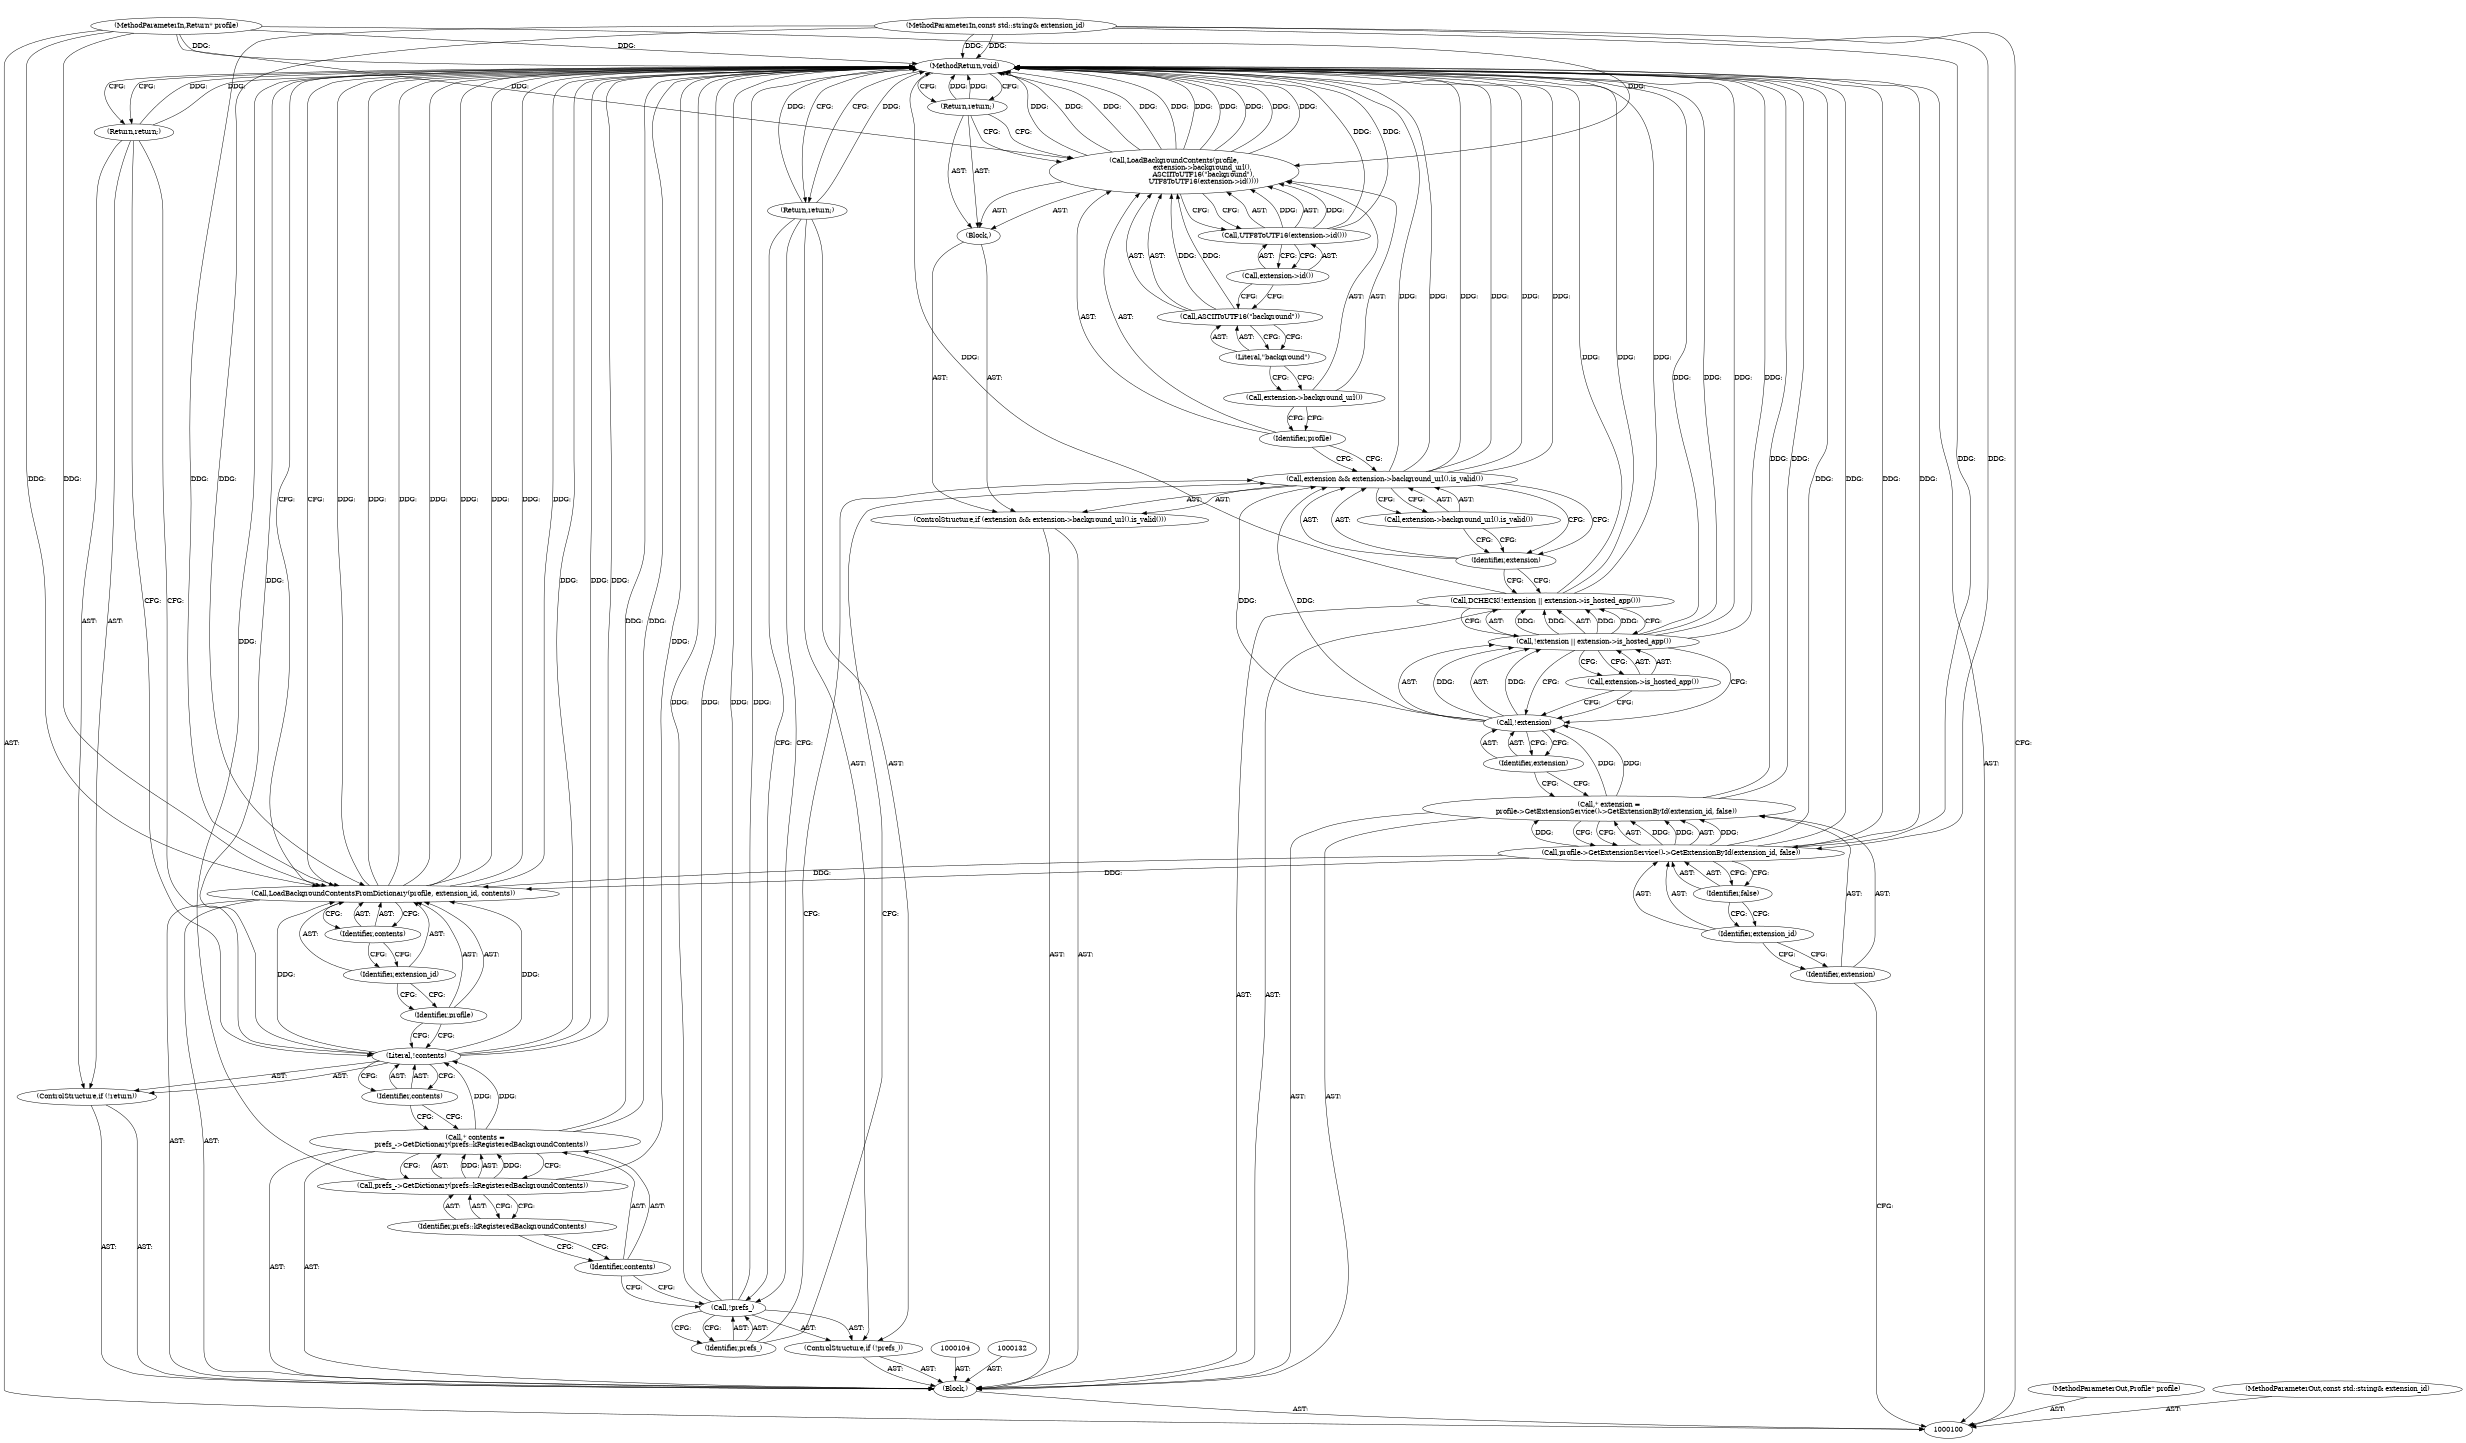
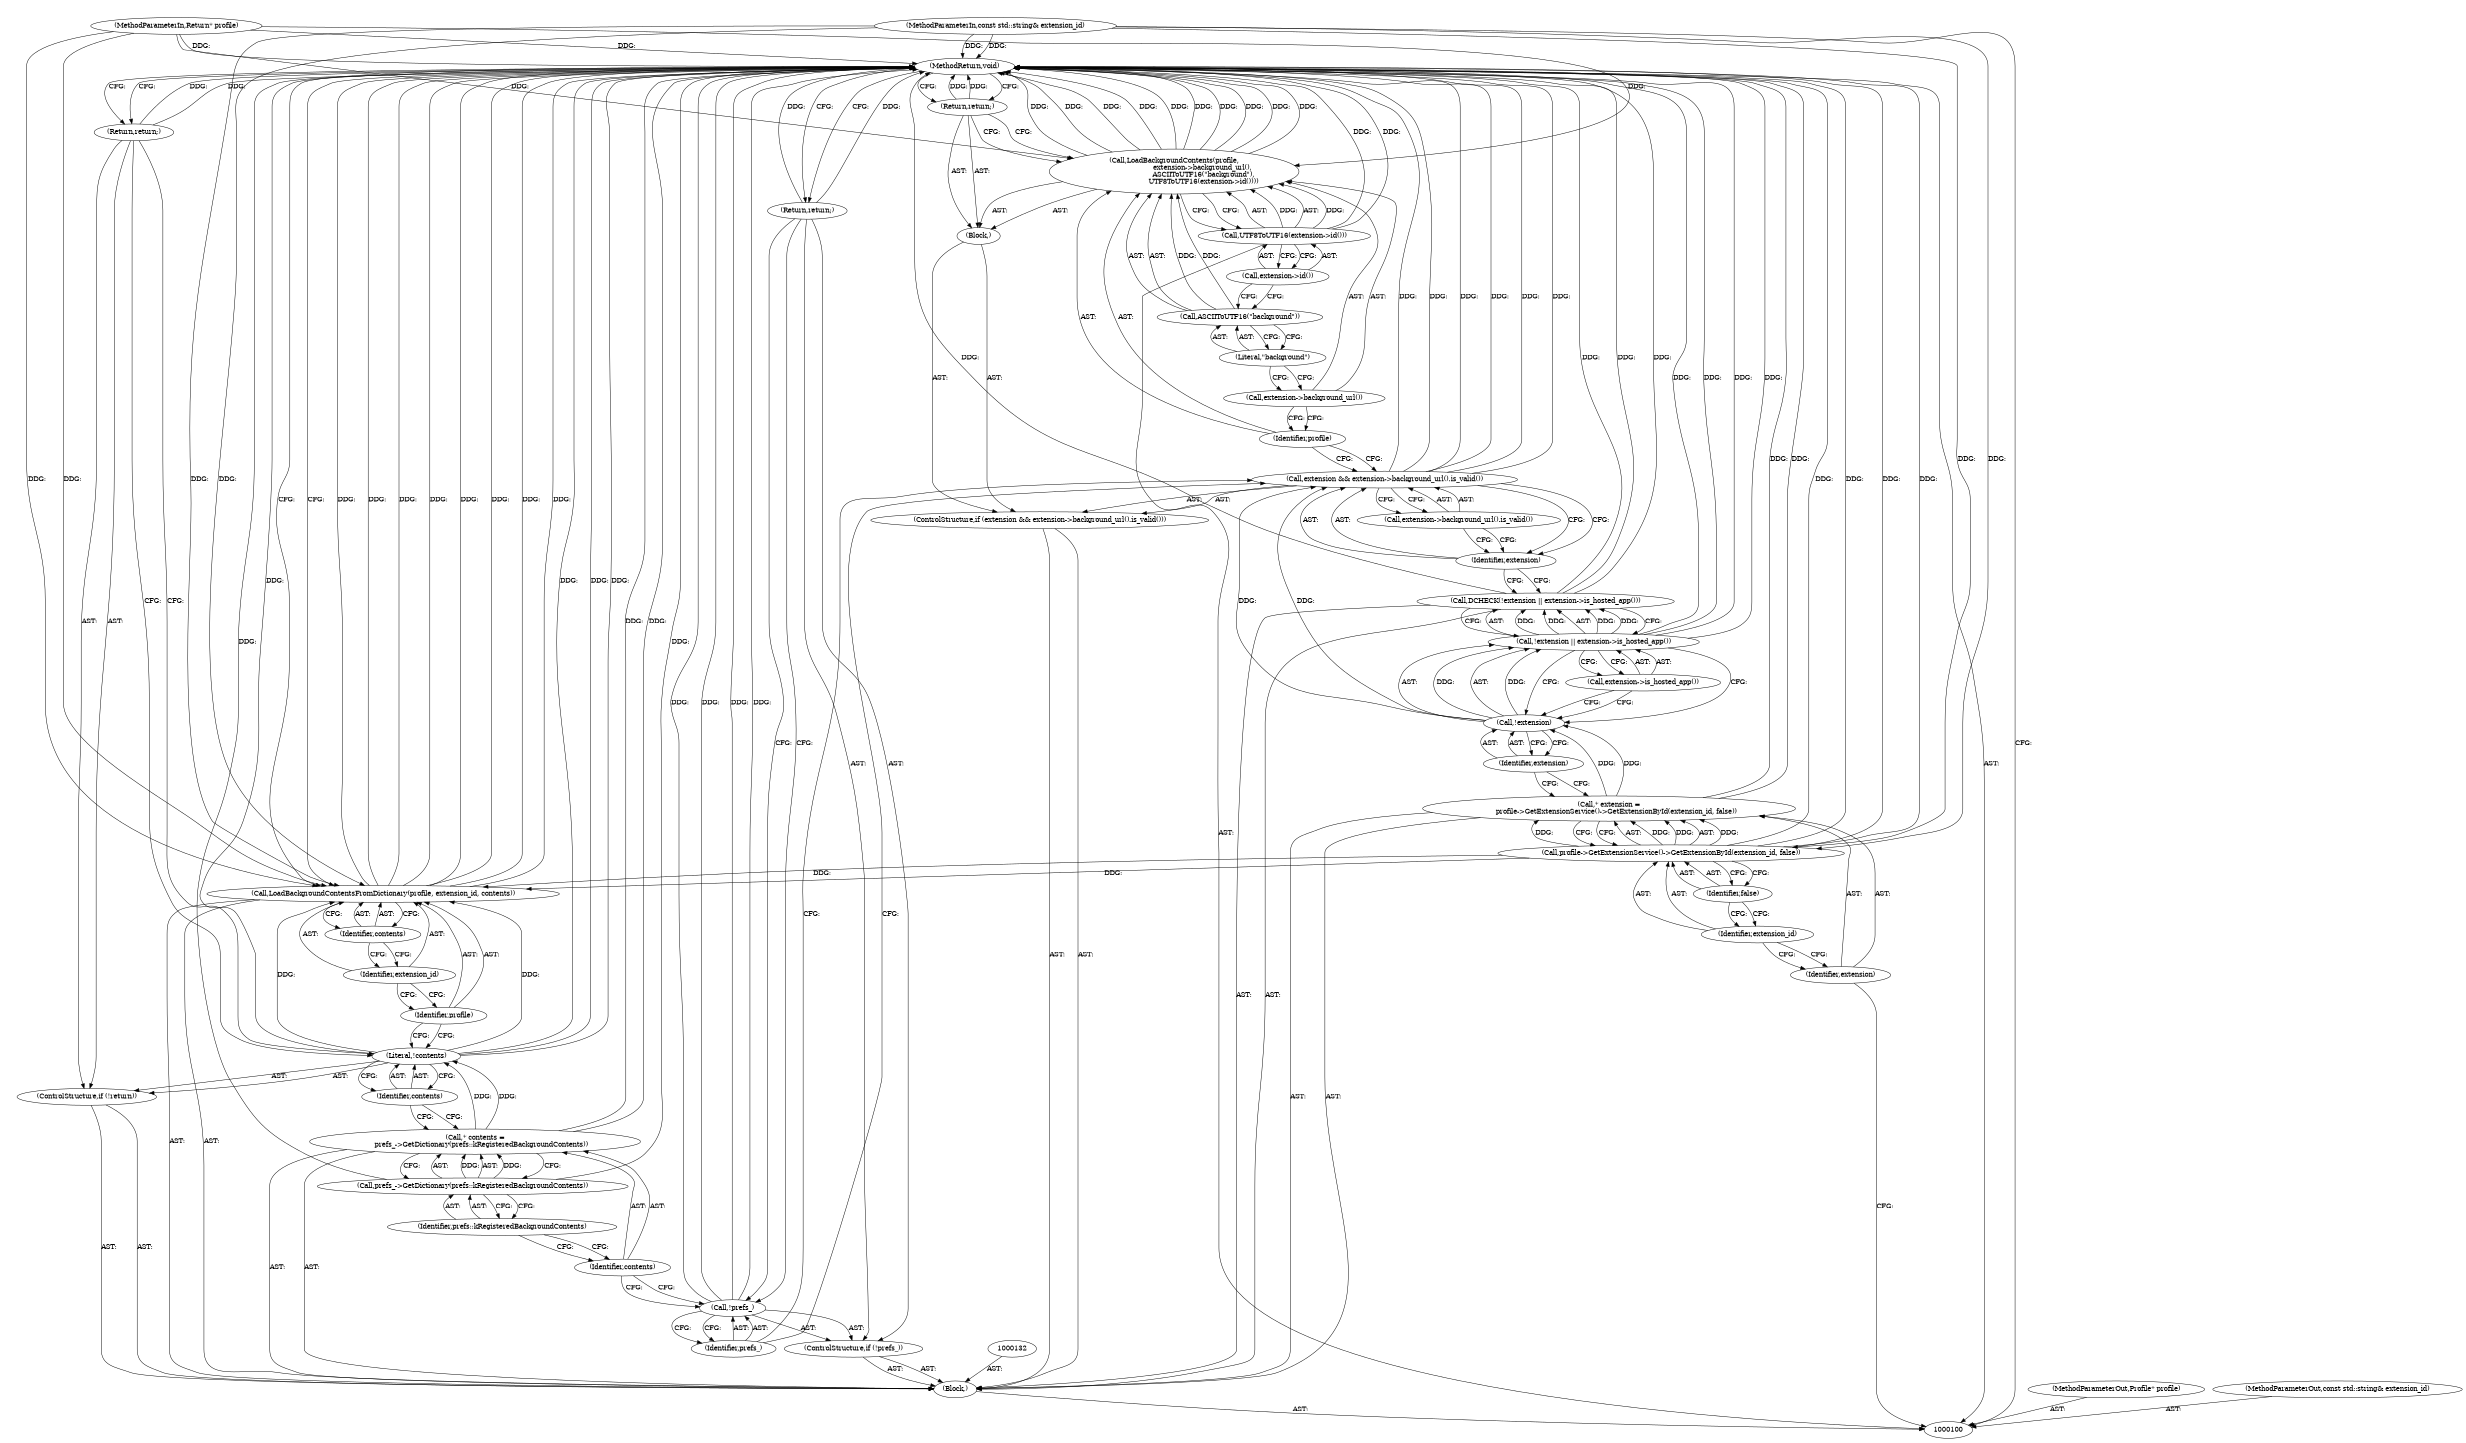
node "1000104": removed
edge "(MethodParameterIn,Return* profile)" -> "1000100": now "(Call,UTF8ToUTF16(extension->id()))" -> "1000100"
